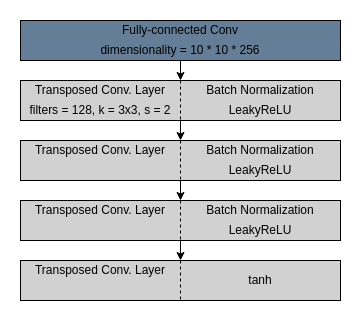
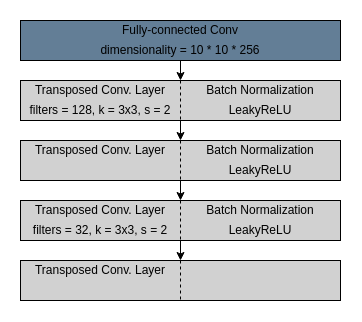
node "filters = 32, k = 3x3, s = 2": added
node "tanh": removed
